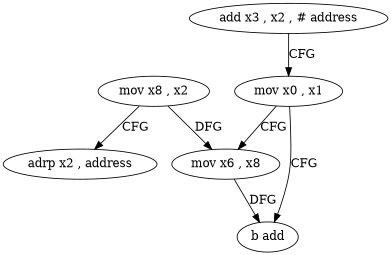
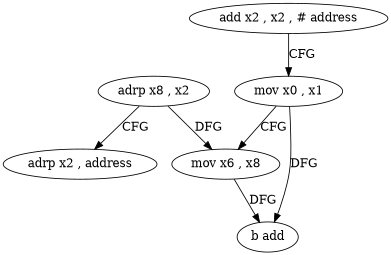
node "add x3 , x2 , # address": label "add x3 , x2 , # address" -> "add x2 , x2 , # address"
node "mov x8 , x2": label "mov x8 , x2" -> "adrp x8 , x2"
edge "mov x0 , x1" -> "b add": label "CFG" -> "DFG"
